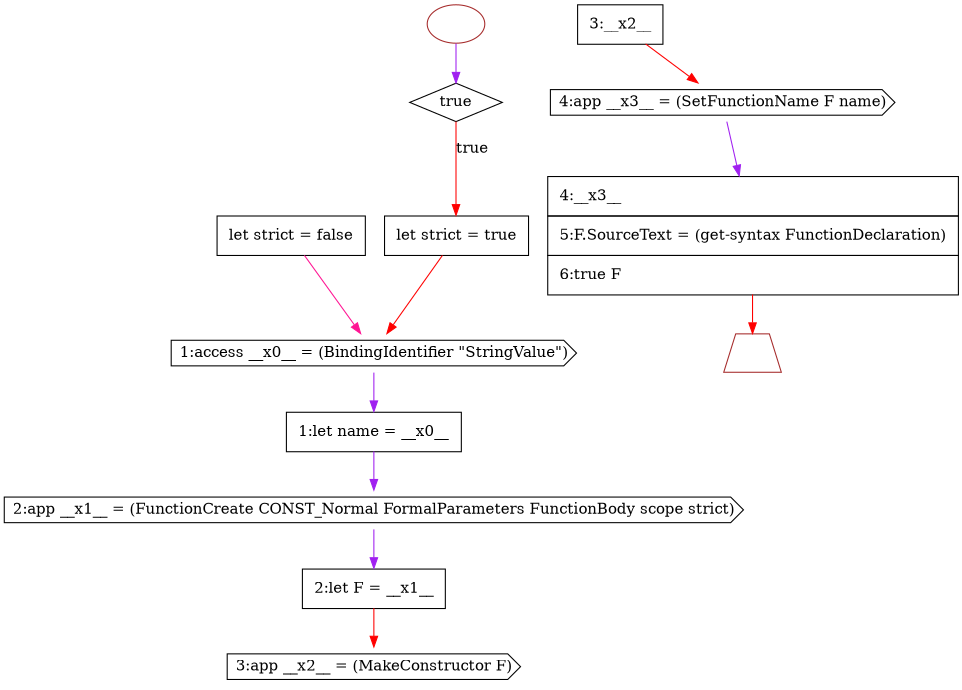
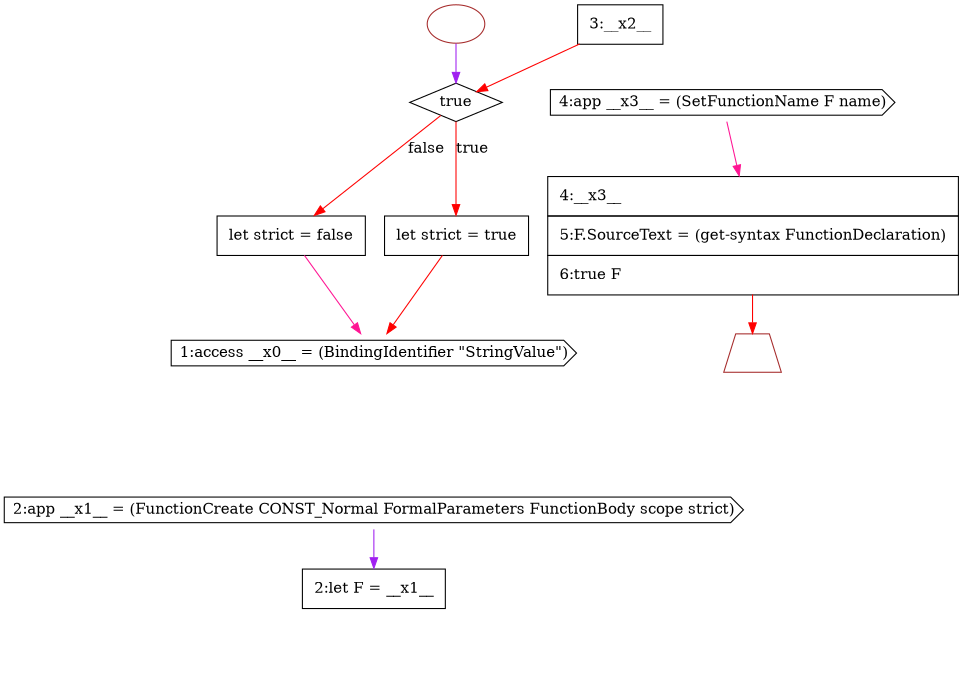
edge "3:__x2__" -> "4:app __x3__ = (SetFunctionName F name)": now "3:__x2__" -> "true"
edge "4:app __x3__ = (SetFunctionName F name)" -> "4:__x3__": color purple -> deeppink
edge "true" -> "let strict = false": added, label "false"
node "1:let name = __x0__": removed
node "3:app __x2__ = (MakeConstructor F)": removed
